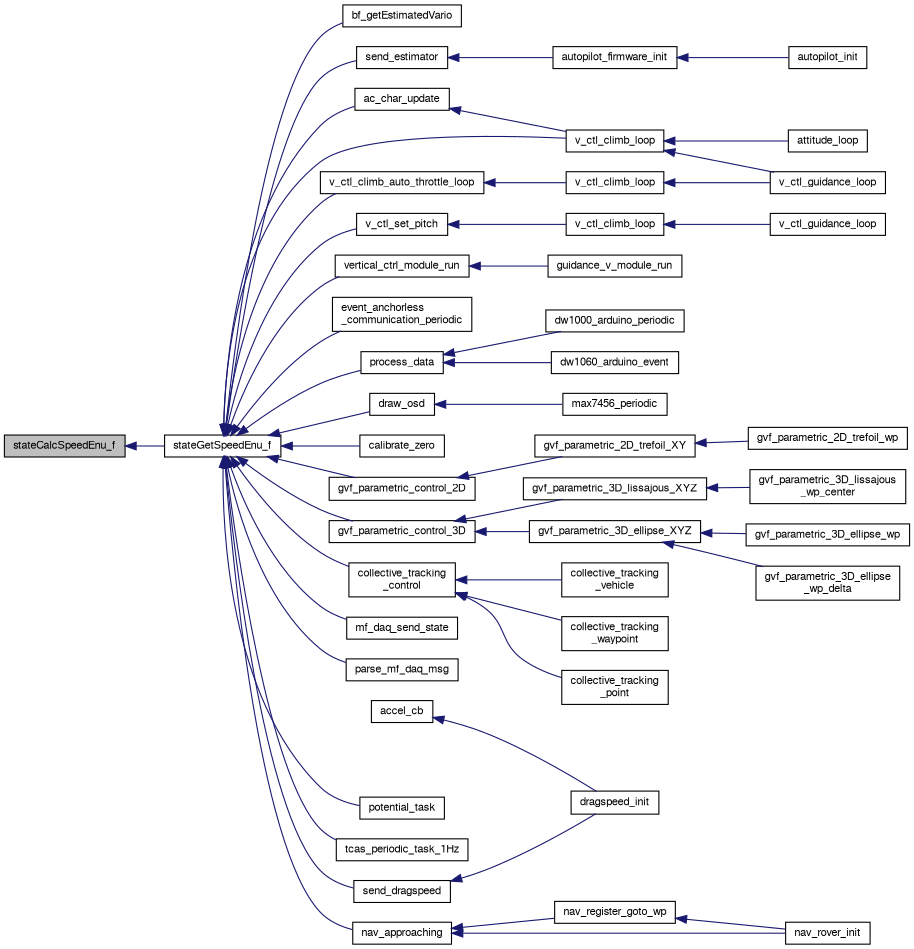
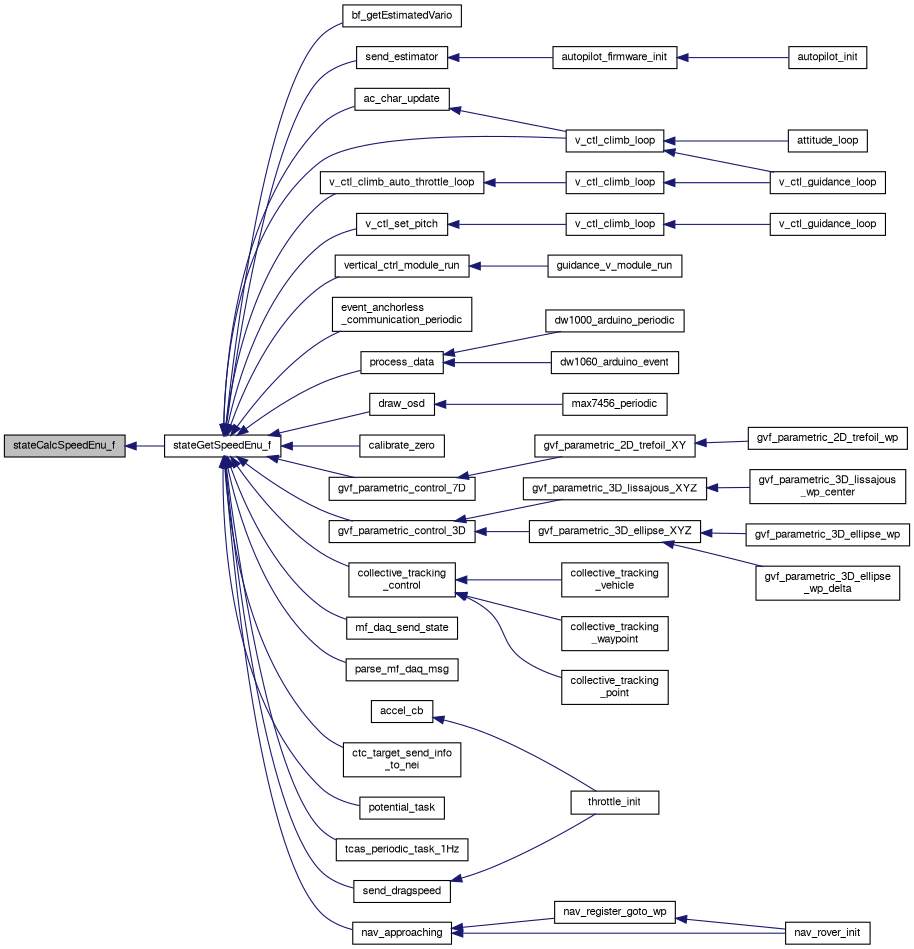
node "gvf_parametric_control_2D": label "gvf_parametric_control_2D" -> "gvf_parametric_control_7D"
node "ctc_target_send_info _to_nei": added
node "dragspeed_init": label "dragspeed_init" -> "throttle_init"
